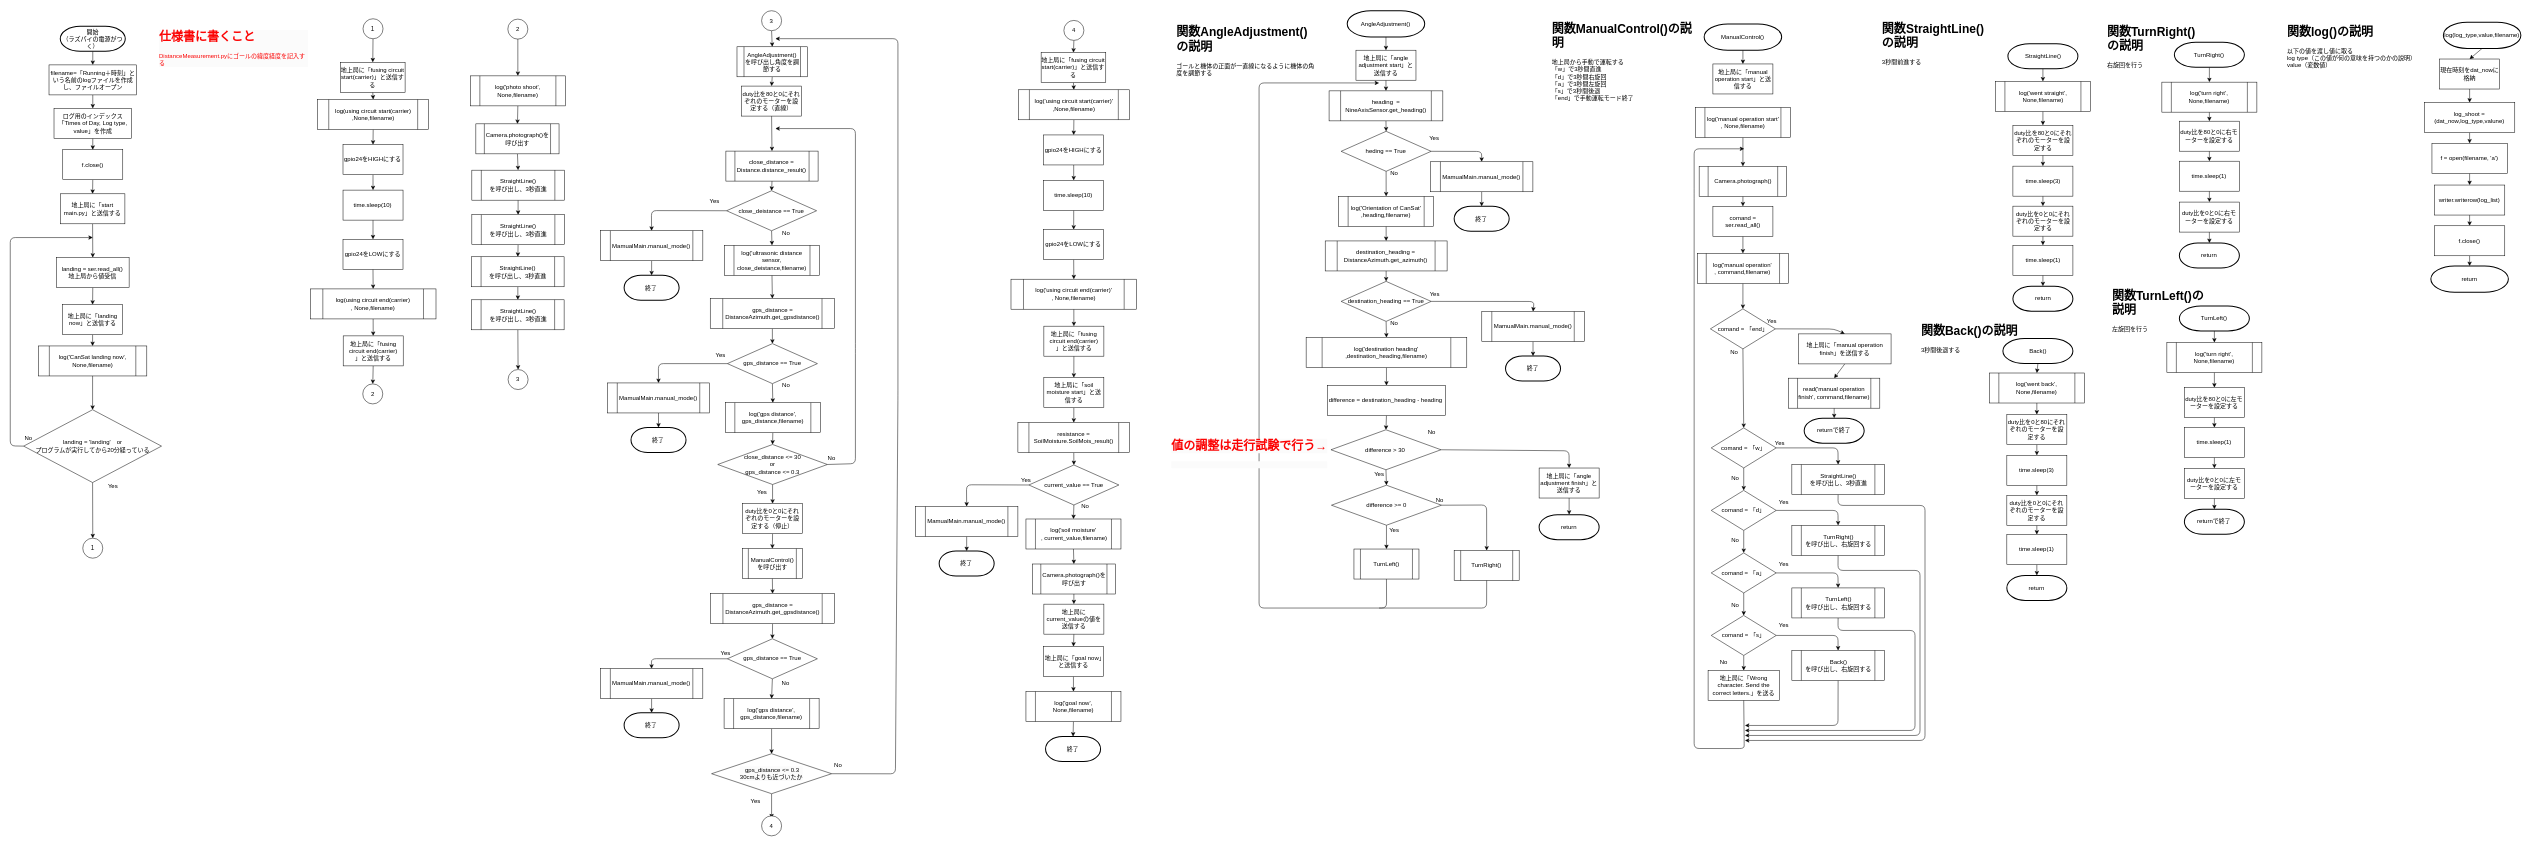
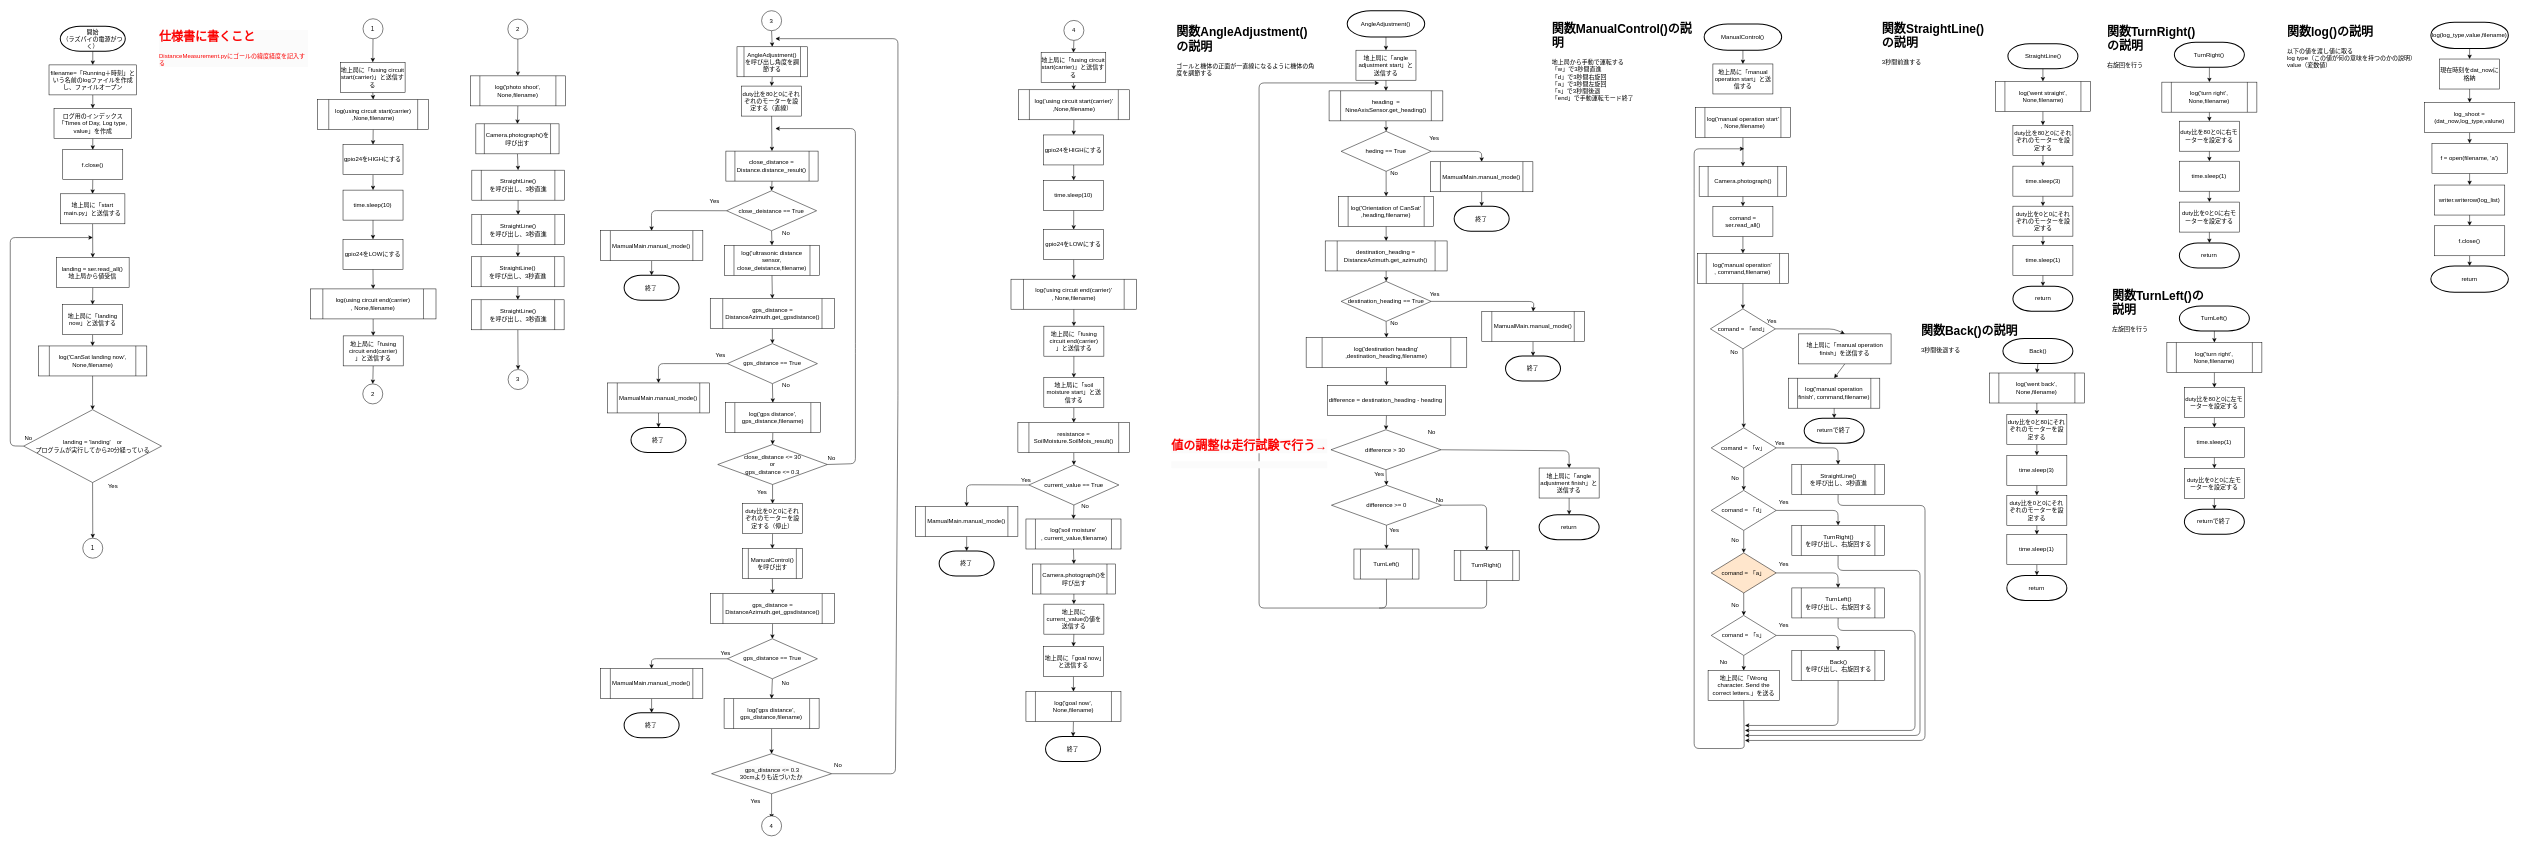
node "log(log_type,value,filename)": moved (2482, 35) -> (2469, 35)
node "read('manual operation finish', command,filename)": label "read('manual operation finish', command,filename)" -> "log('manual operation finish', command,filename)"
node "comand = 「a」": fillcolor #ffffff -> #ffe6cc
